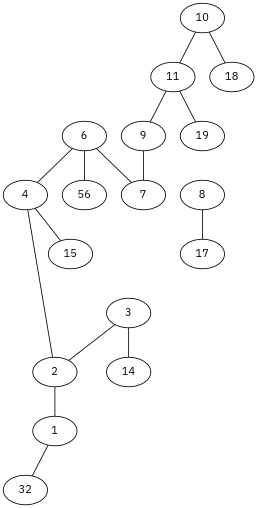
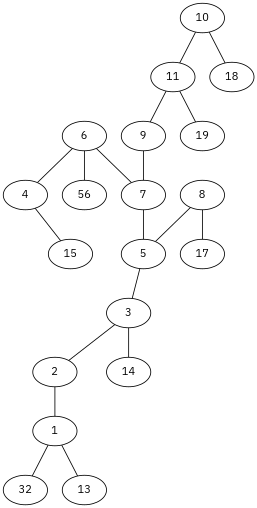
node "5": added
edge "4" -- "2": removed
node "13": added
